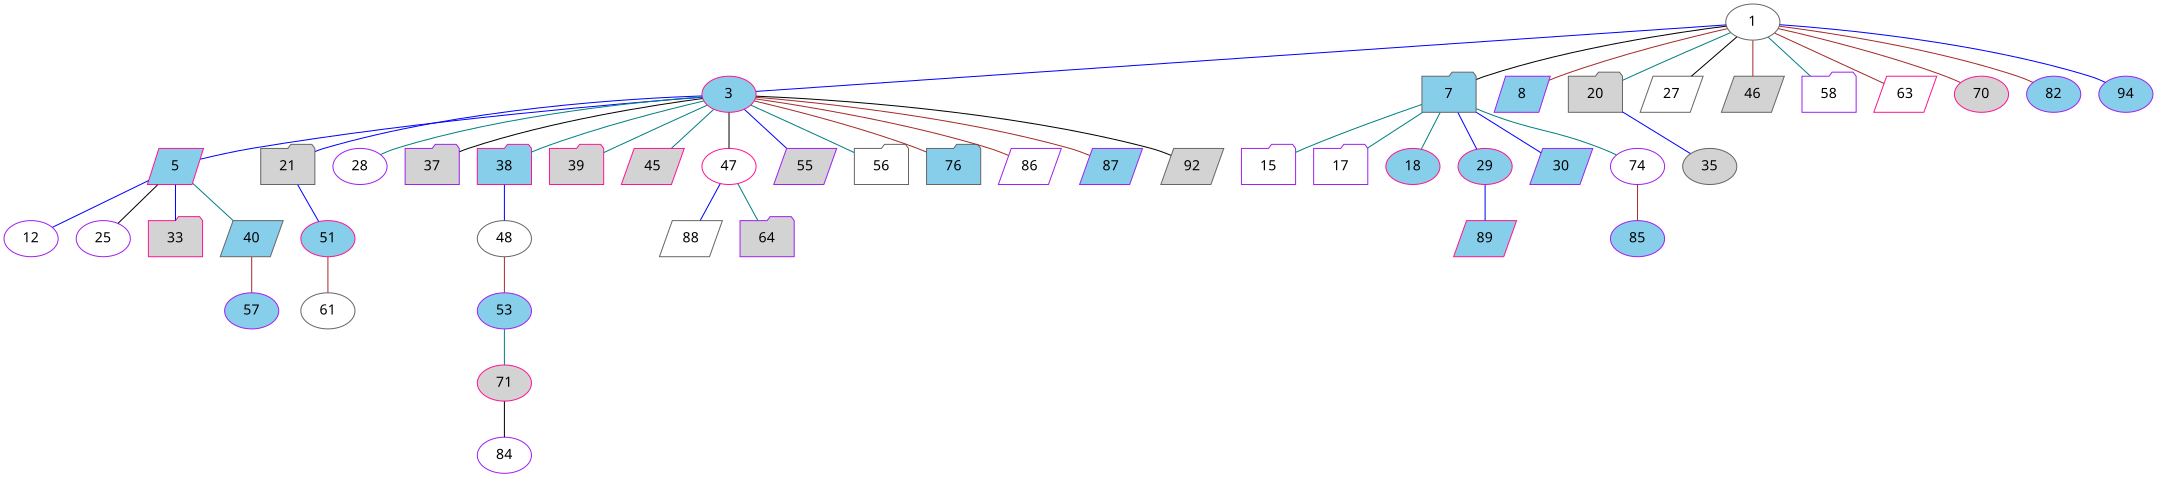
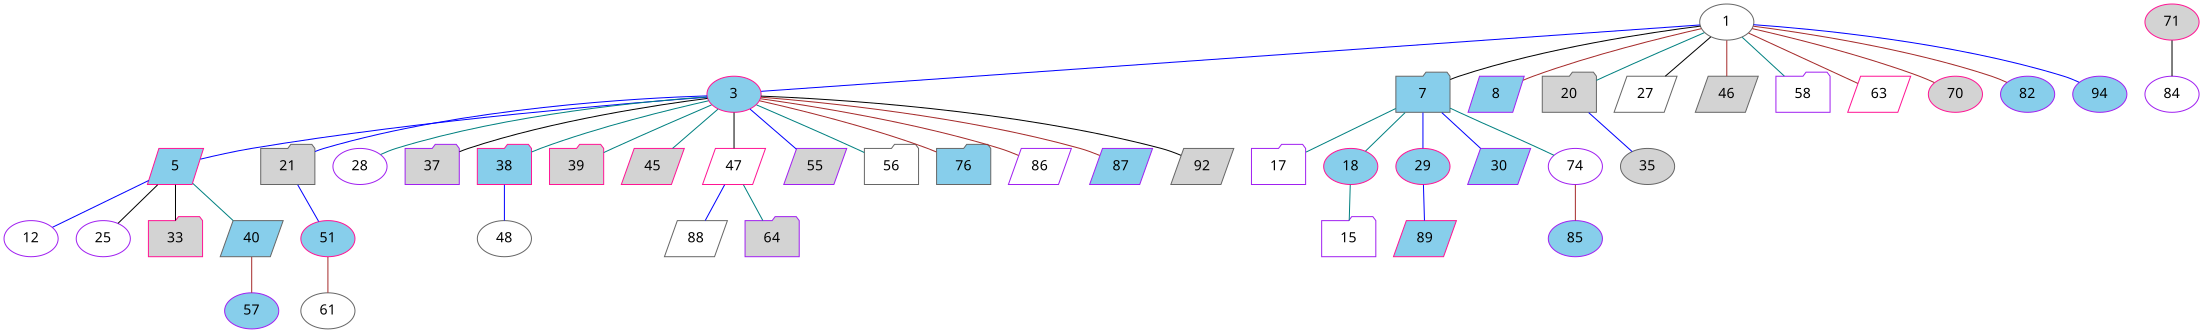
edge "7" -- "15": now "18" -- "15"
node "47": shape ellipse -> parallelogram
edge "5" -- "33": color blue -> black
node "53": removed
